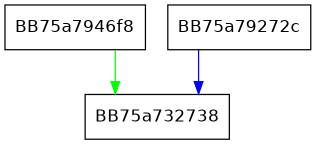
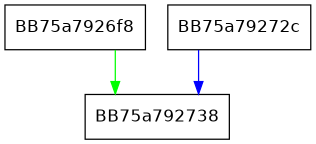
node "BB75a7946f8": label "BB75a7946f8" -> "BB75a7926f8"
node "BB75a732738": label "BB75a732738" -> "BB75a792738"
